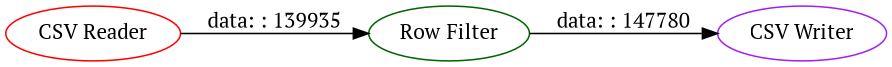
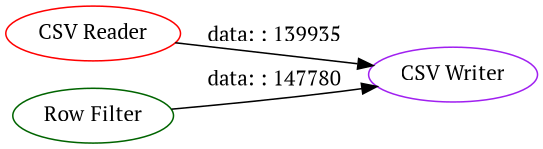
edge "CSV Reader" -> "Row Filter": now "CSV Reader" -> "CSV Writer"
